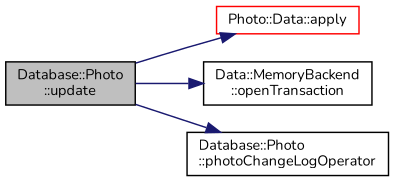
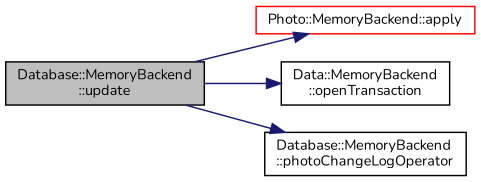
node "Photo::Data::apply": label "Photo::Data::apply" -> "Photo::MemoryBackend::apply"
node "Database::Photo ::update": label "Database::Photo ::update" -> "Database::MemoryBackend ::update"
node "Database::Photo ::photoChangeLogOperator": label "Database::Photo ::photoChangeLogOperator" -> "Database::MemoryBackend ::photoChangeLogOperator"
